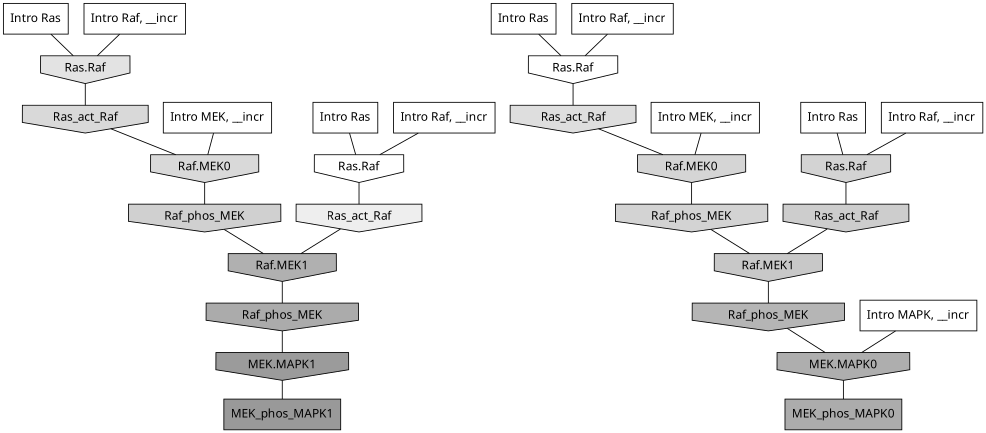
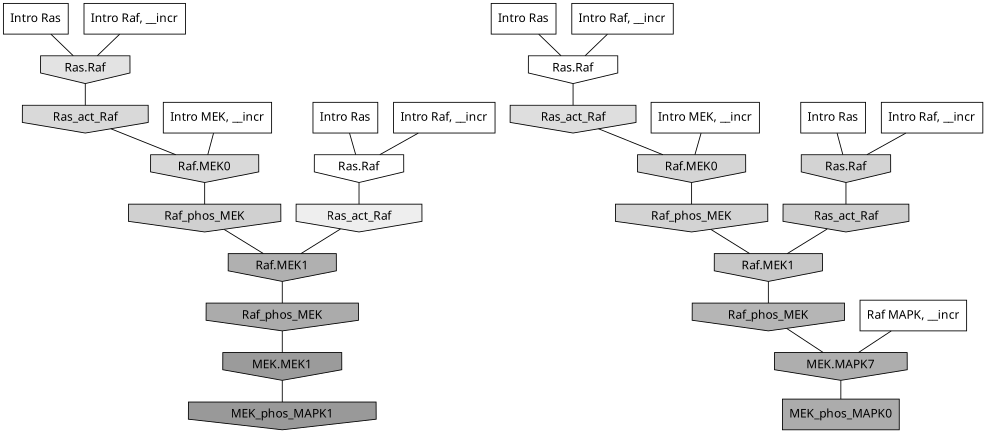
node "Intro MAPK, __incr": label "Intro MAPK, __incr" -> "Raf MAPK, __incr"
node "MEK.MAPK1": label "MEK.MAPK1" -> "MEK.MEK1"
node "MEK.MAPK0": label "MEK.MAPK0" -> "MEK.MAPK7"
node "MEK_phos_MAPK1": shape box -> invhouse
